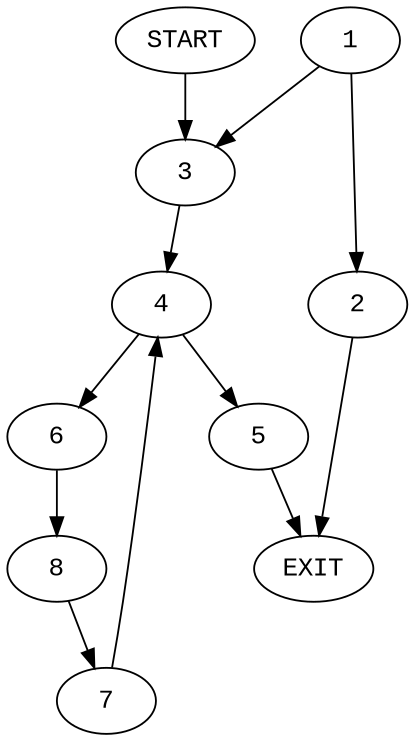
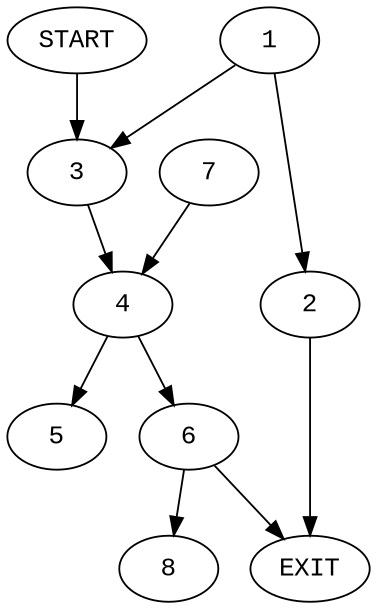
edge "5" -> "EXIT": now "6" -> "EXIT"
edge "8" -> "7": removed
